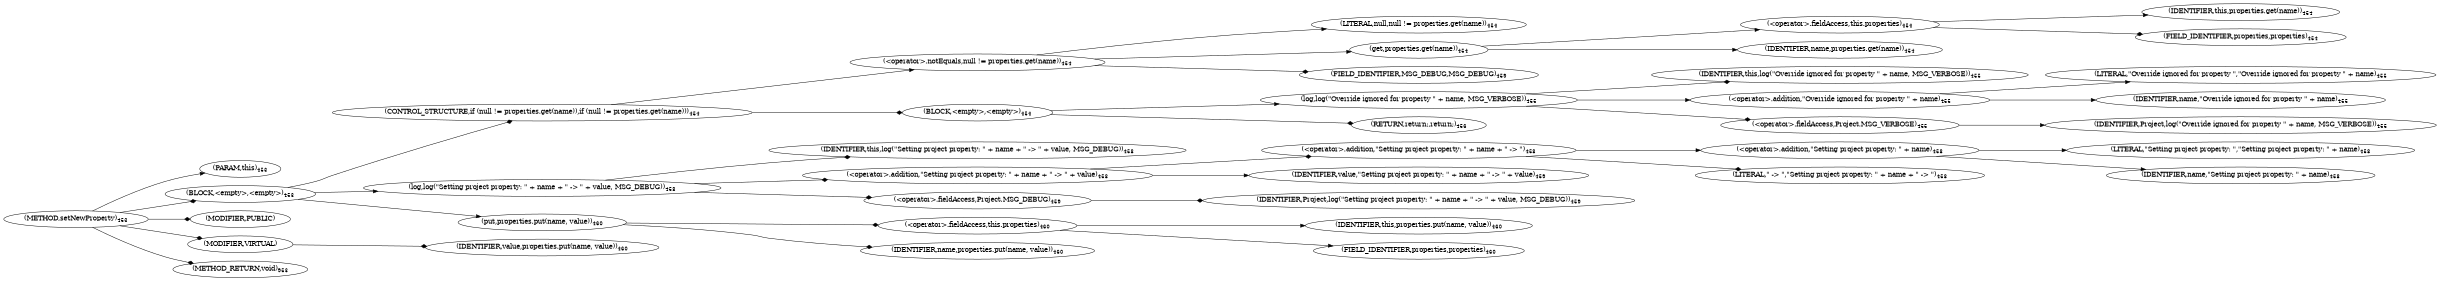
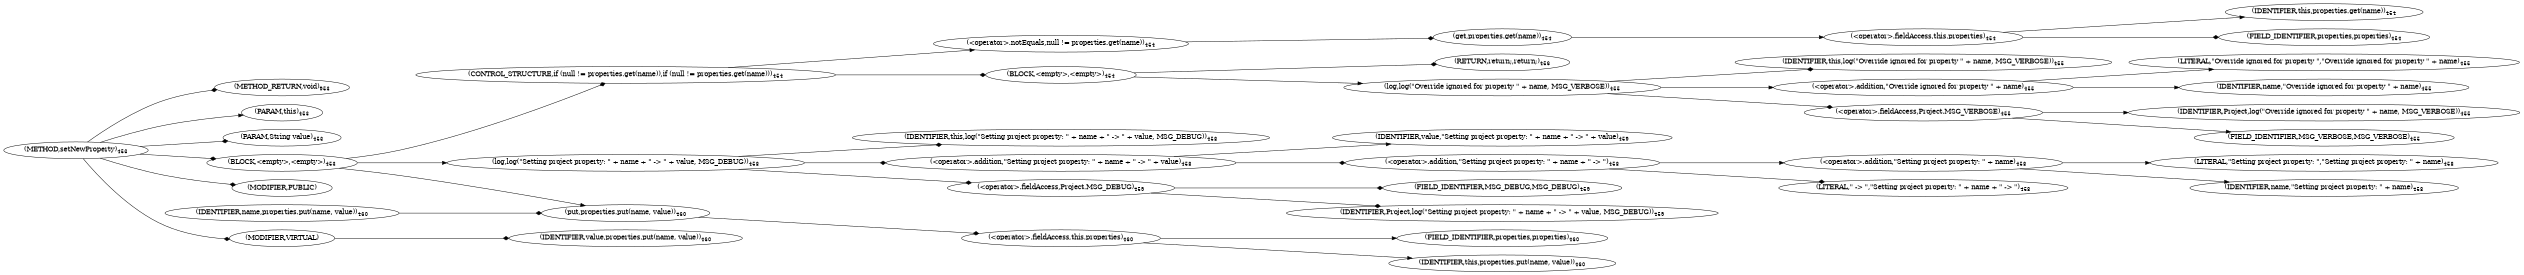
node "(LITERAL,null,null != properties.get(name))": removed
node "(IDENTIFIER,name,properties.get(name))": removed
edge "(<operator>.notEquals,null != properties.get(name))" -> "(get,properties.get(name))": arrowhead normal -> diamond
edge "(<operator>.notEquals,null != properties.get(name))" -> "(FIELD_IDENTIFIER,MSG_DEBUG,MSG_DEBUG)": now "(<operator>.fieldAccess,Project.MSG_DEBUG)" -> "(FIELD_IDENTIFIER,MSG_DEBUG,MSG_DEBUG)"
node "(PARAM,String value)": added
node "(FIELD_IDENTIFIER,MSG_VERBOSE,MSG_VERBOSE)": added
edge "(put,properties.put(name, value))" -> "(IDENTIFIER,name,properties.put(name, value))": reversed
